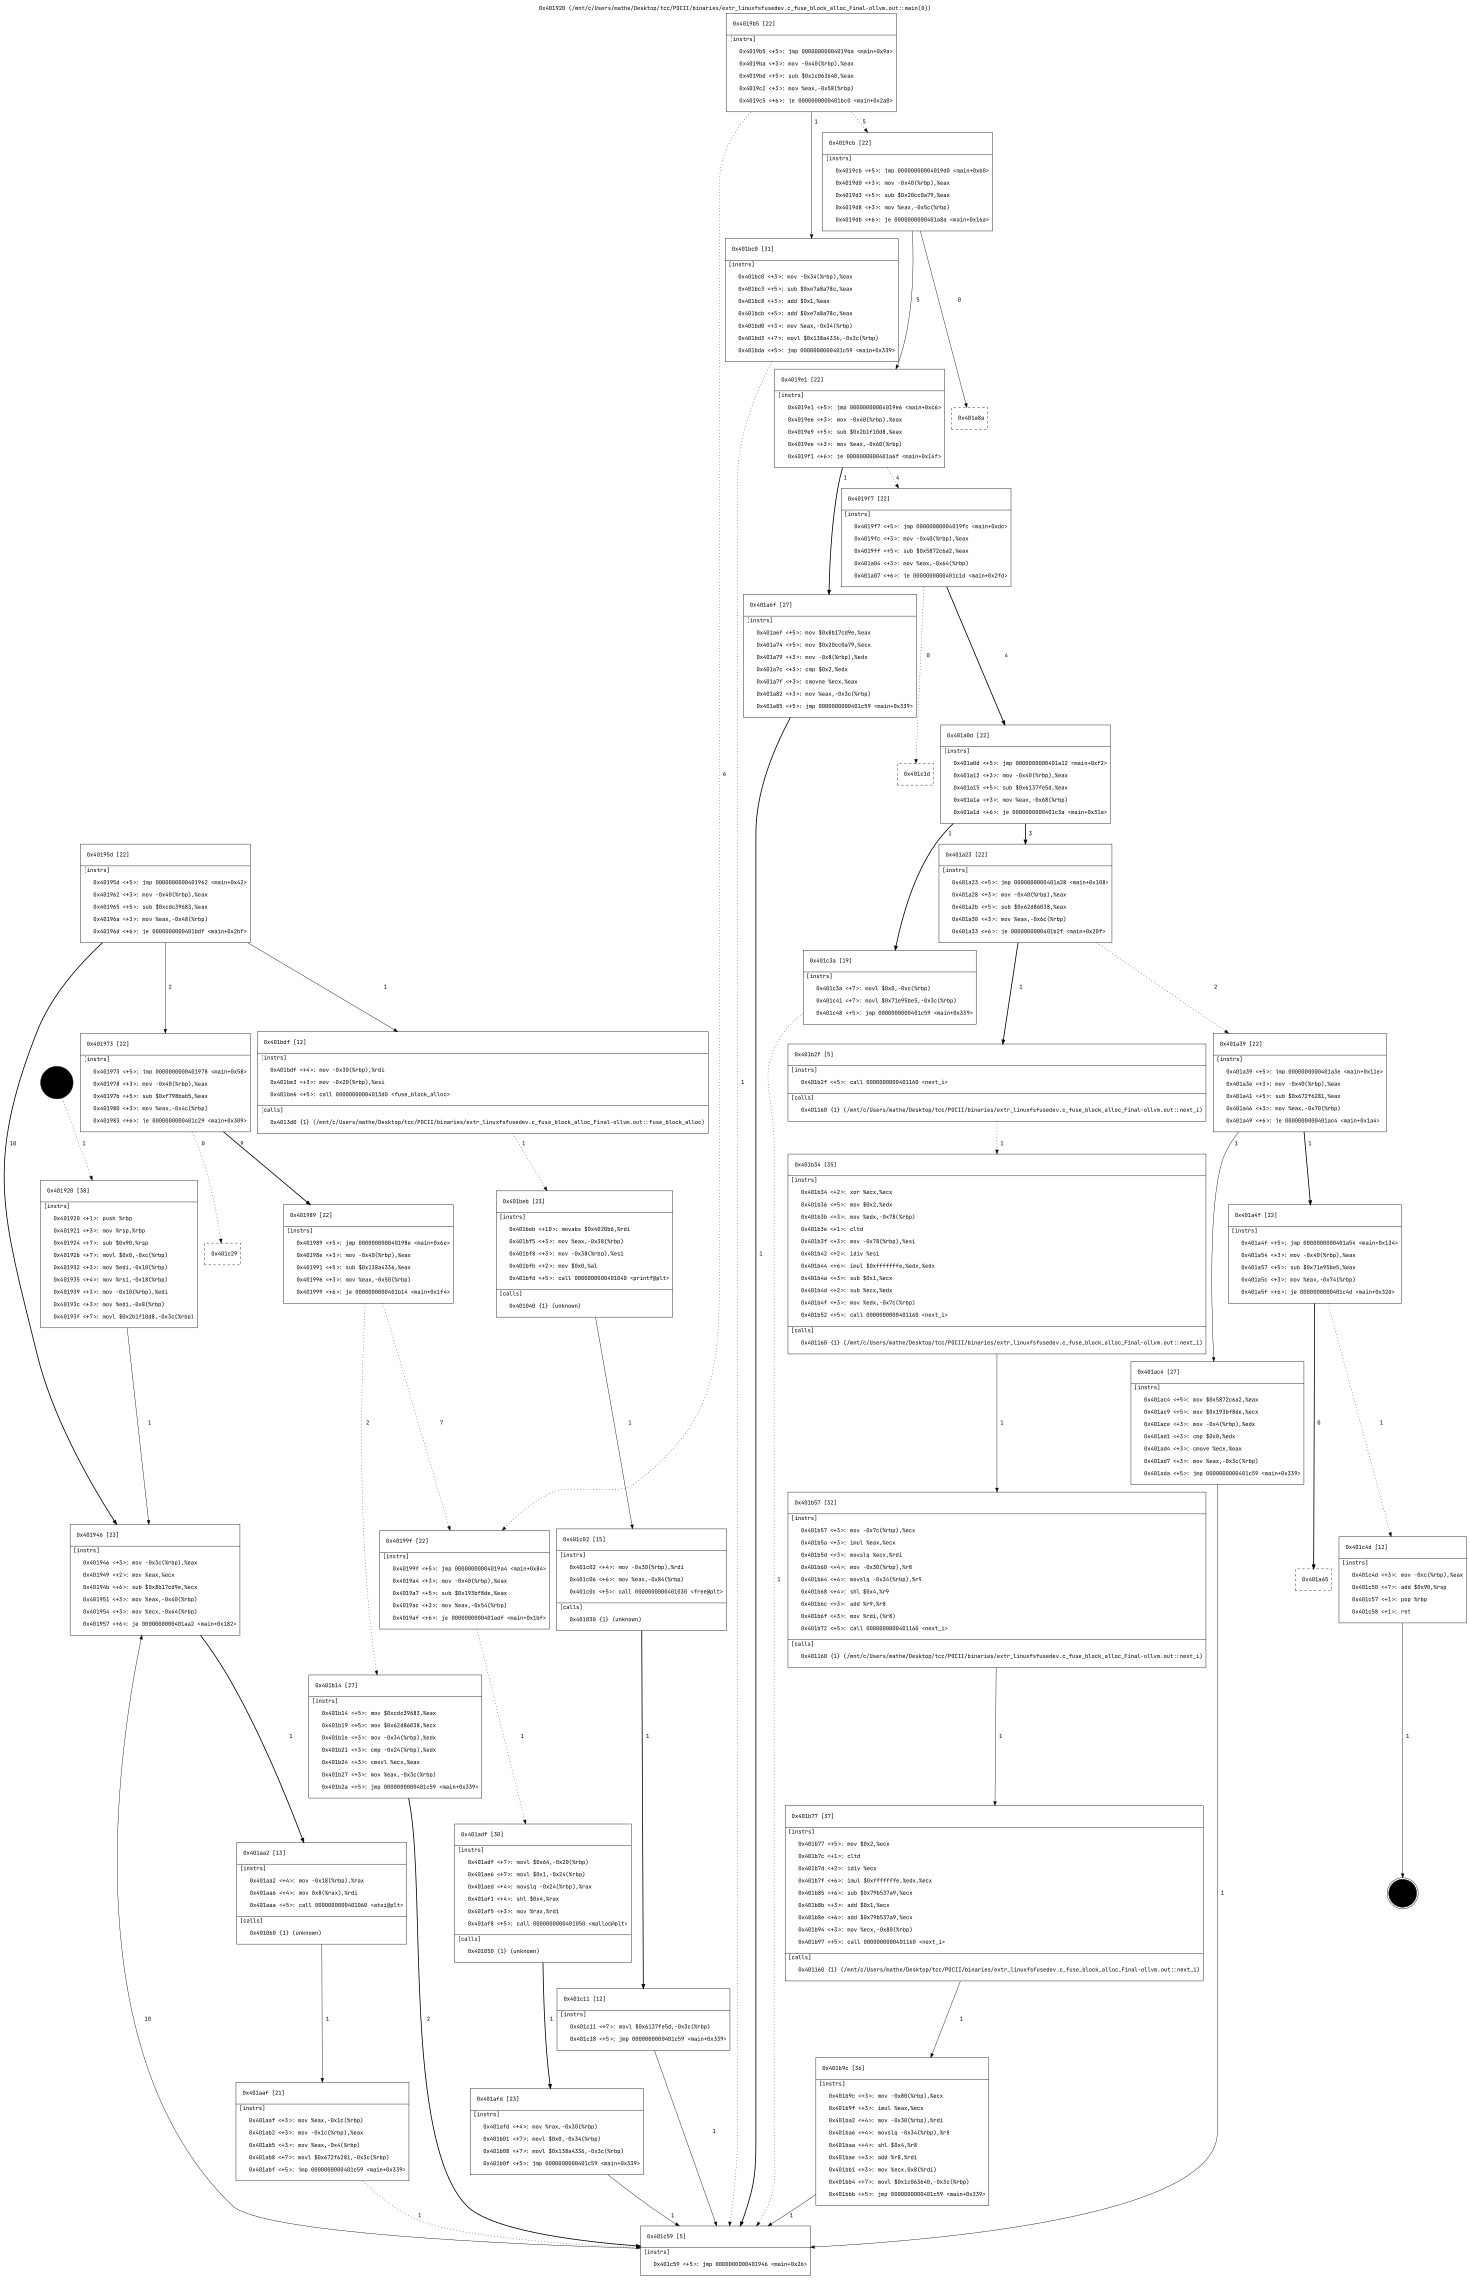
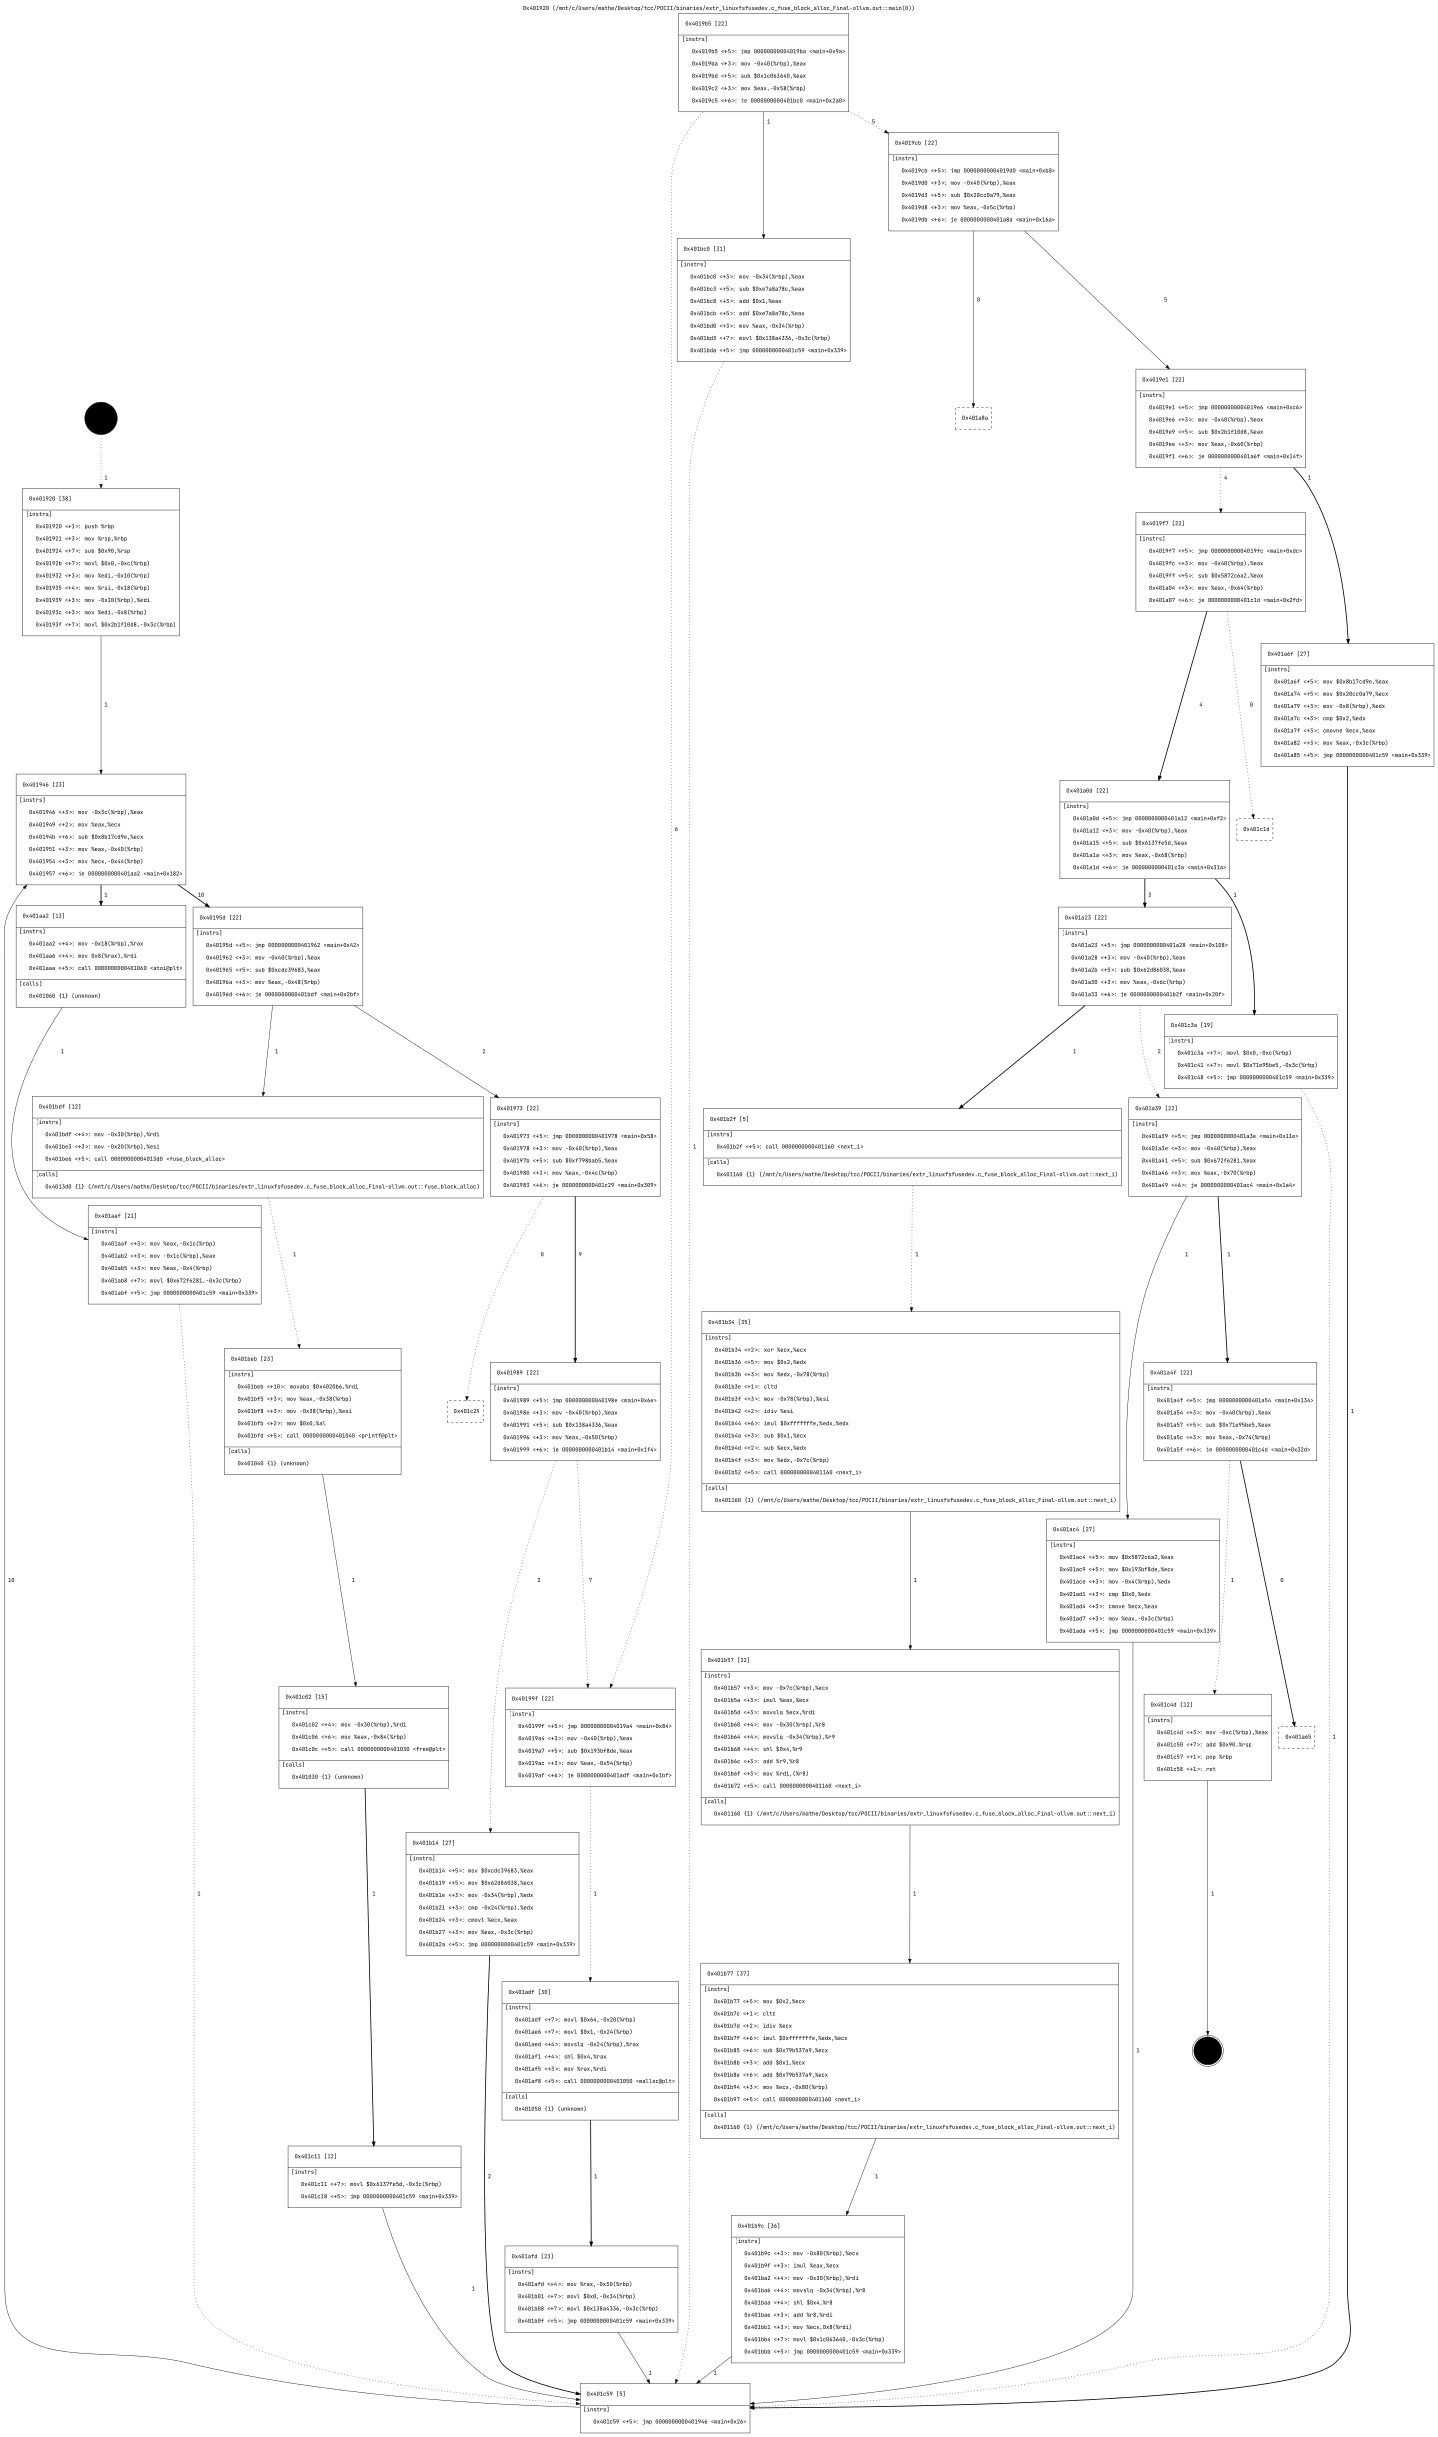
edge "0x40195d [22]" -> "0x401946 [23]": reversed
